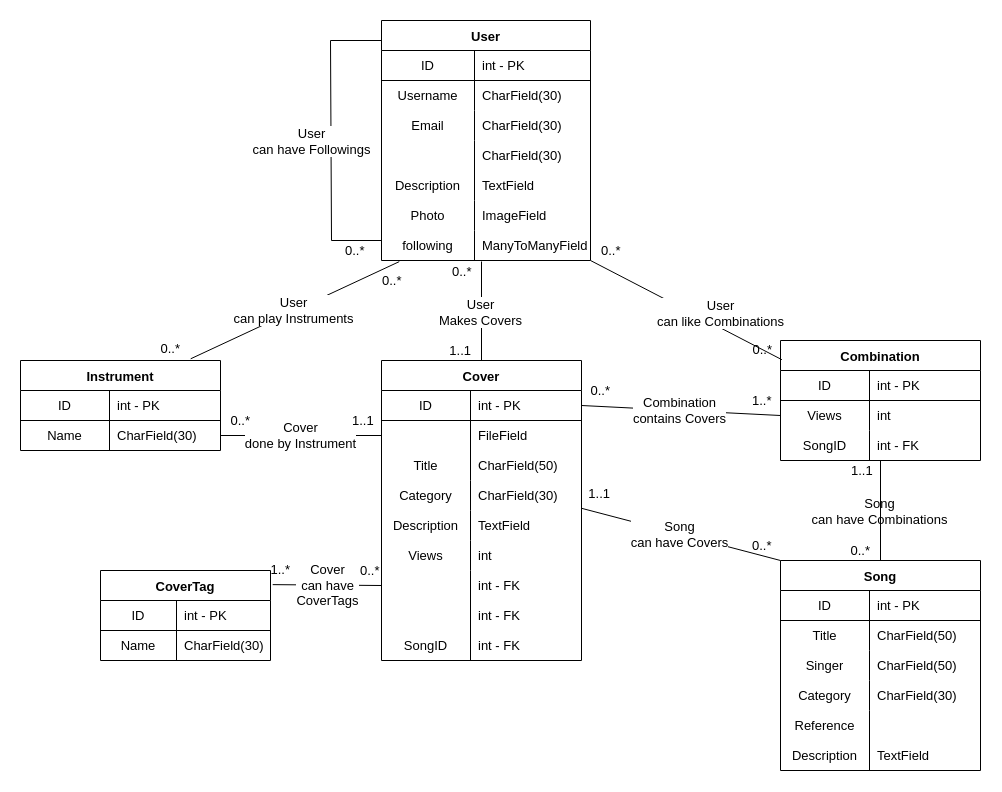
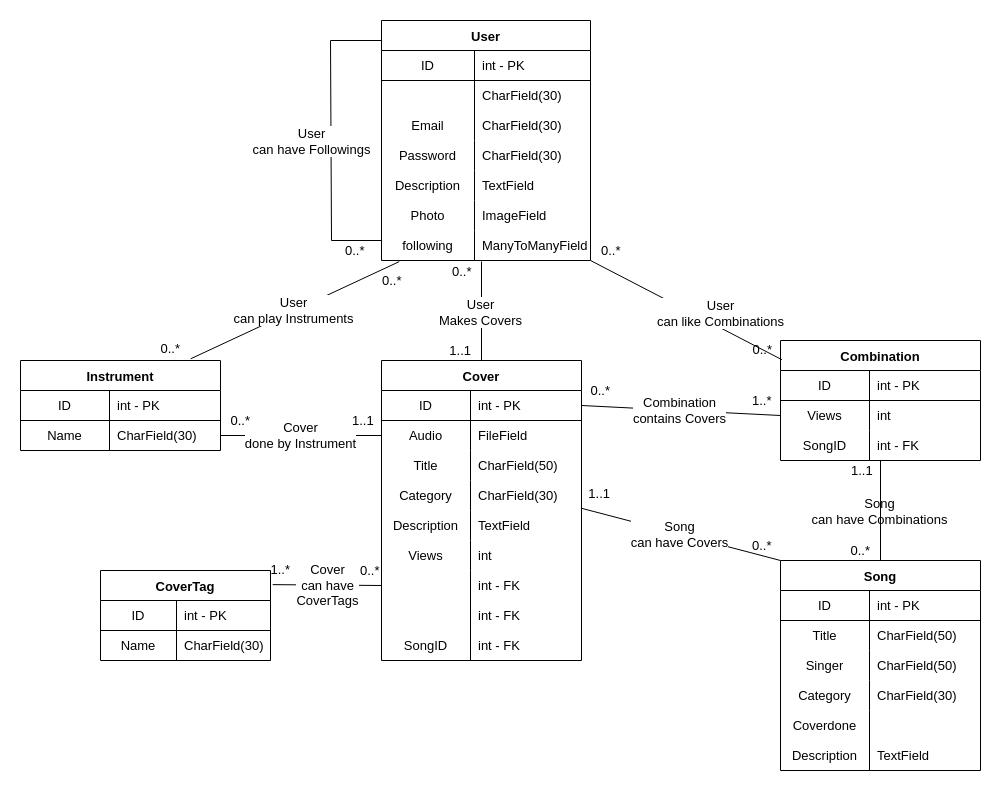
node "Username": removed
node "Password": added
node "Audio": added
node "Reference": label "Reference" -> "Coverdone"
